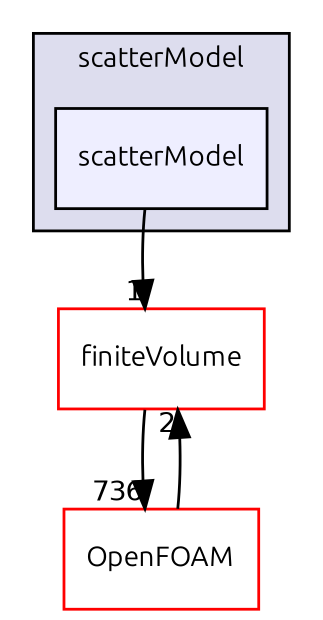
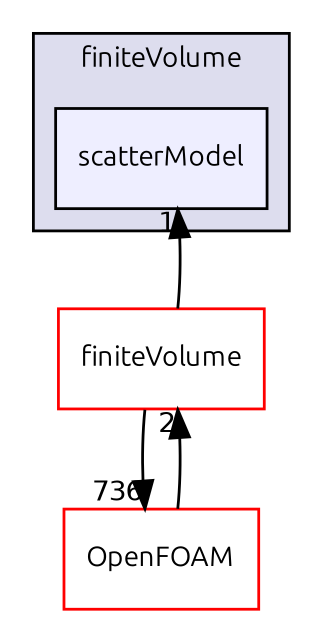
cluster "scatterModel": label "scatterModel" -> "finiteVolume"
edge "scatterModel" -> "finiteVolume": reversed
